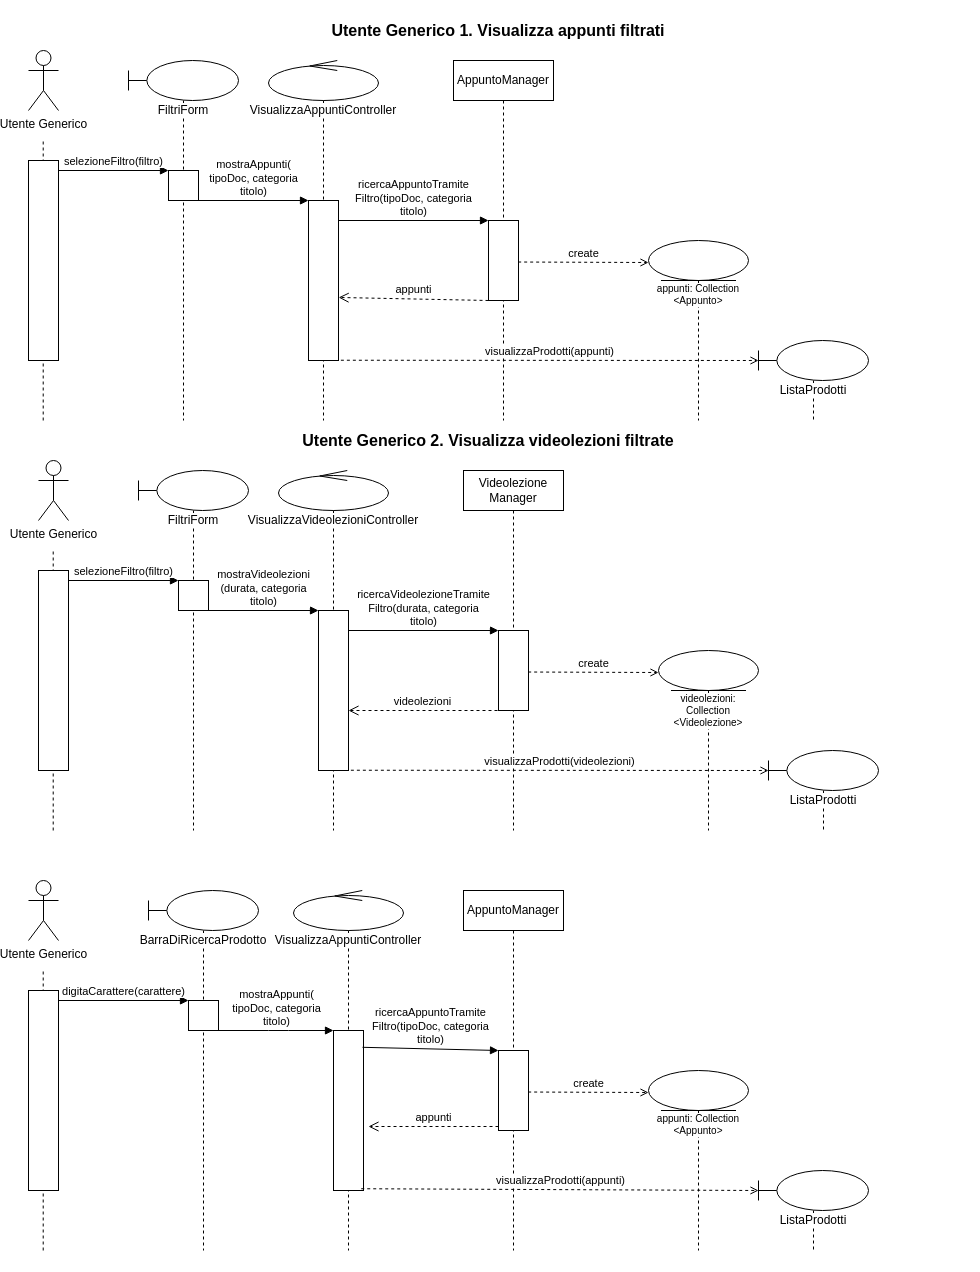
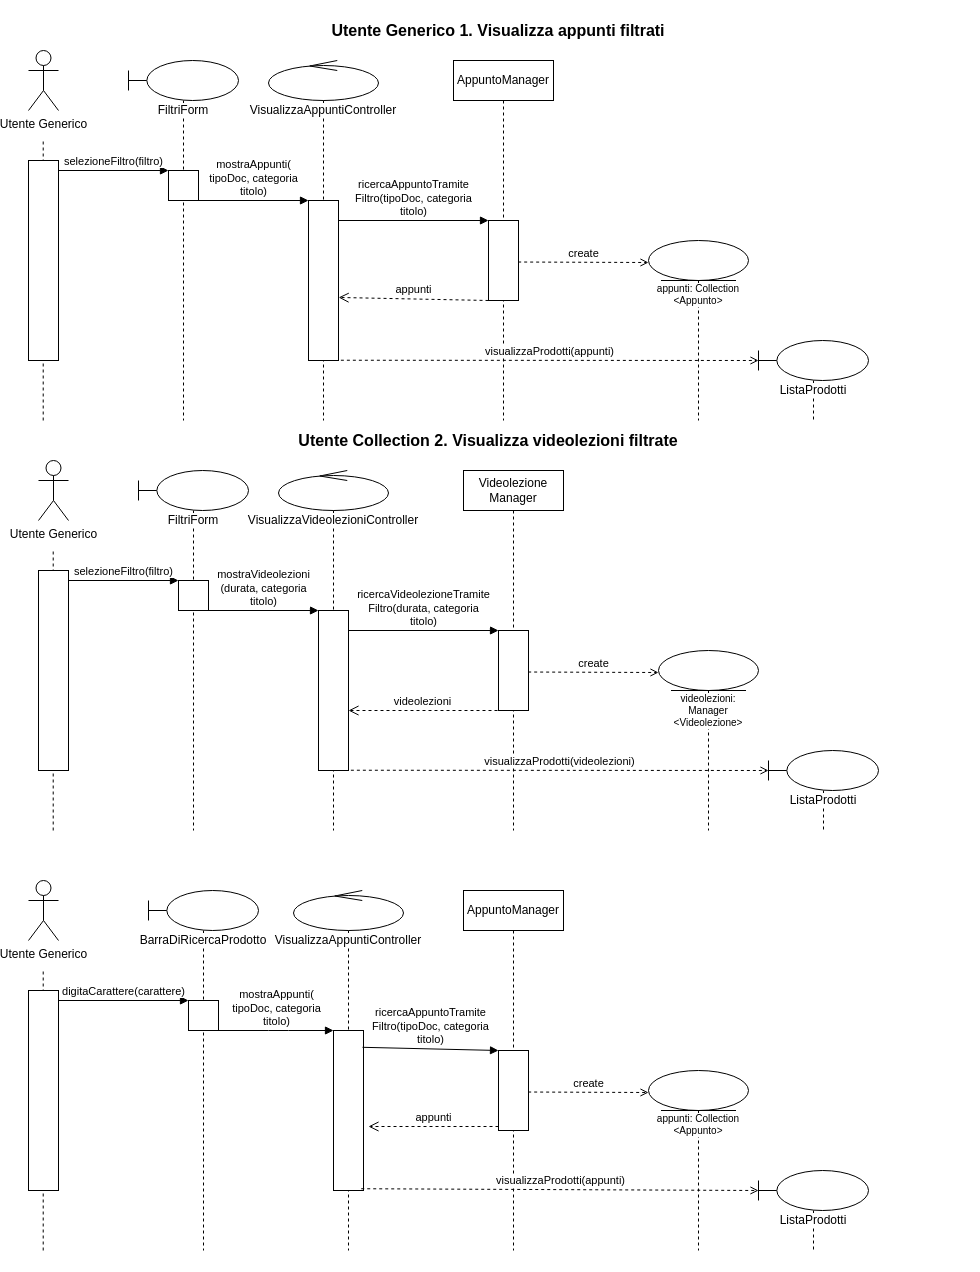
node "Utente Generico 2. Visualizza videolezioni filtrate": label "Utente Generico 2. Visualizza videolezioni filtrate" -> "Utente Collection 2. Visualizza videolezioni filtrate"
node "videolezioni: Collection <Videolezione>": label "videolezioni: Collection <Videolezione>" -> "videolezioni: Manager <Videolezione>"
